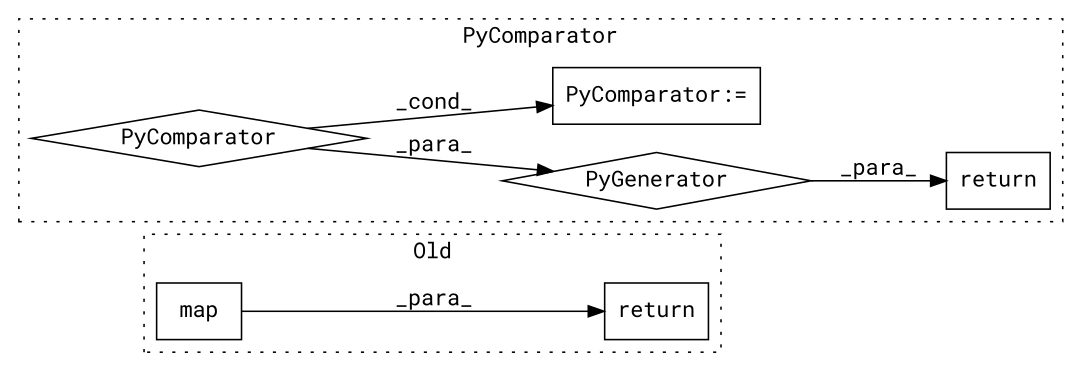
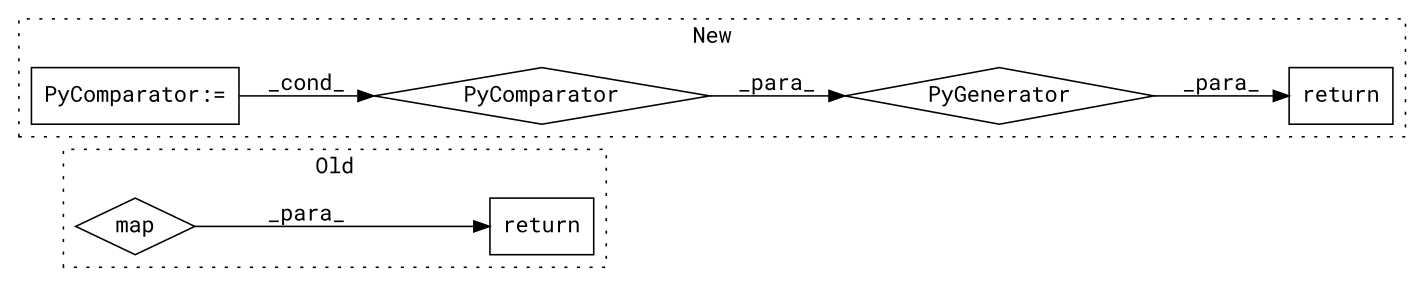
cluster "PyComparator": label "PyComparator" -> "New"
edge "PyComparator" -> "PyComparator:=": reversed
node "map": shape box -> diamond
